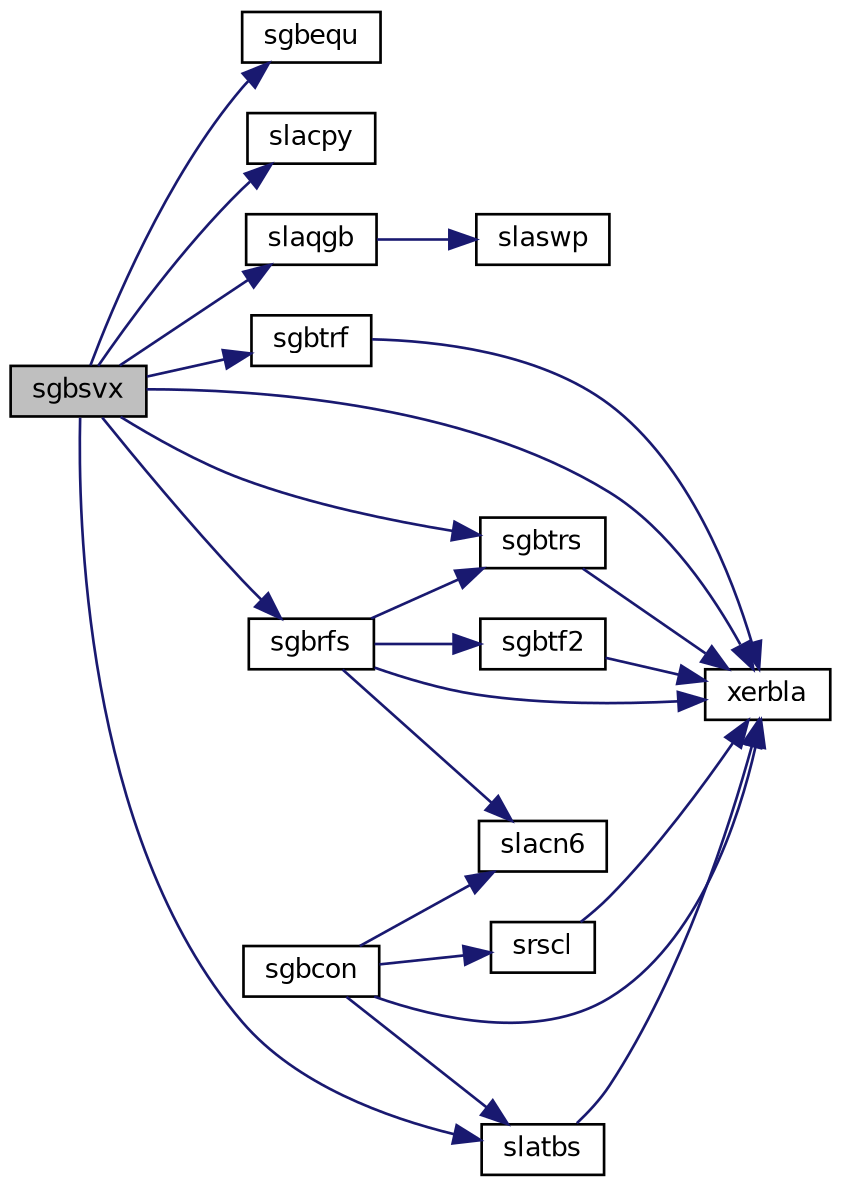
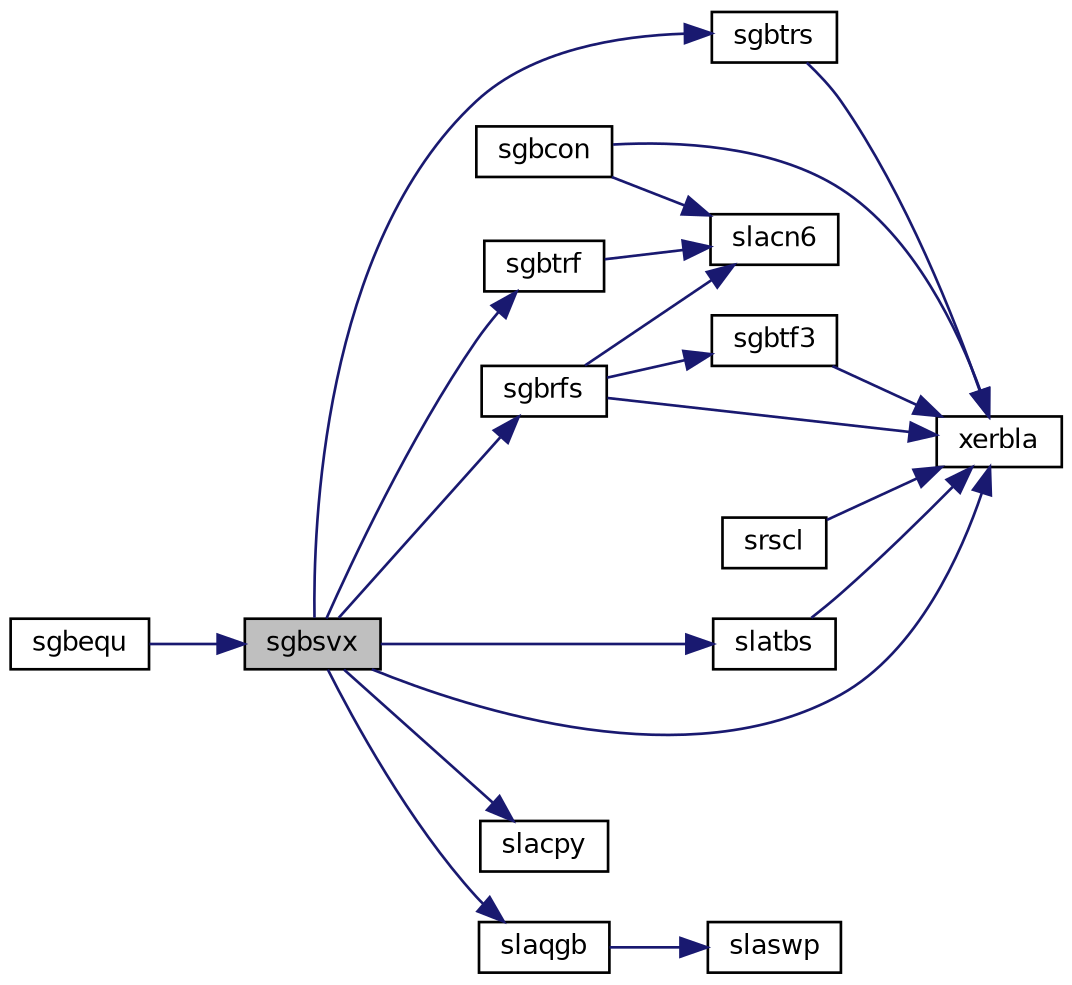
edge "sgbsvx" -> "sgbequ": reversed
edge "sgbtrf" -> "xerbla": now "sgbtrf" -> "slacn6"
edge "sgbrfs" -> "sgbtrs": removed
node "sgbtf2": label "sgbtf2" -> "sgbtf3"
edge "sgbcon" -> "srscl": removed
edge "sgbcon" -> "slatbs": removed
